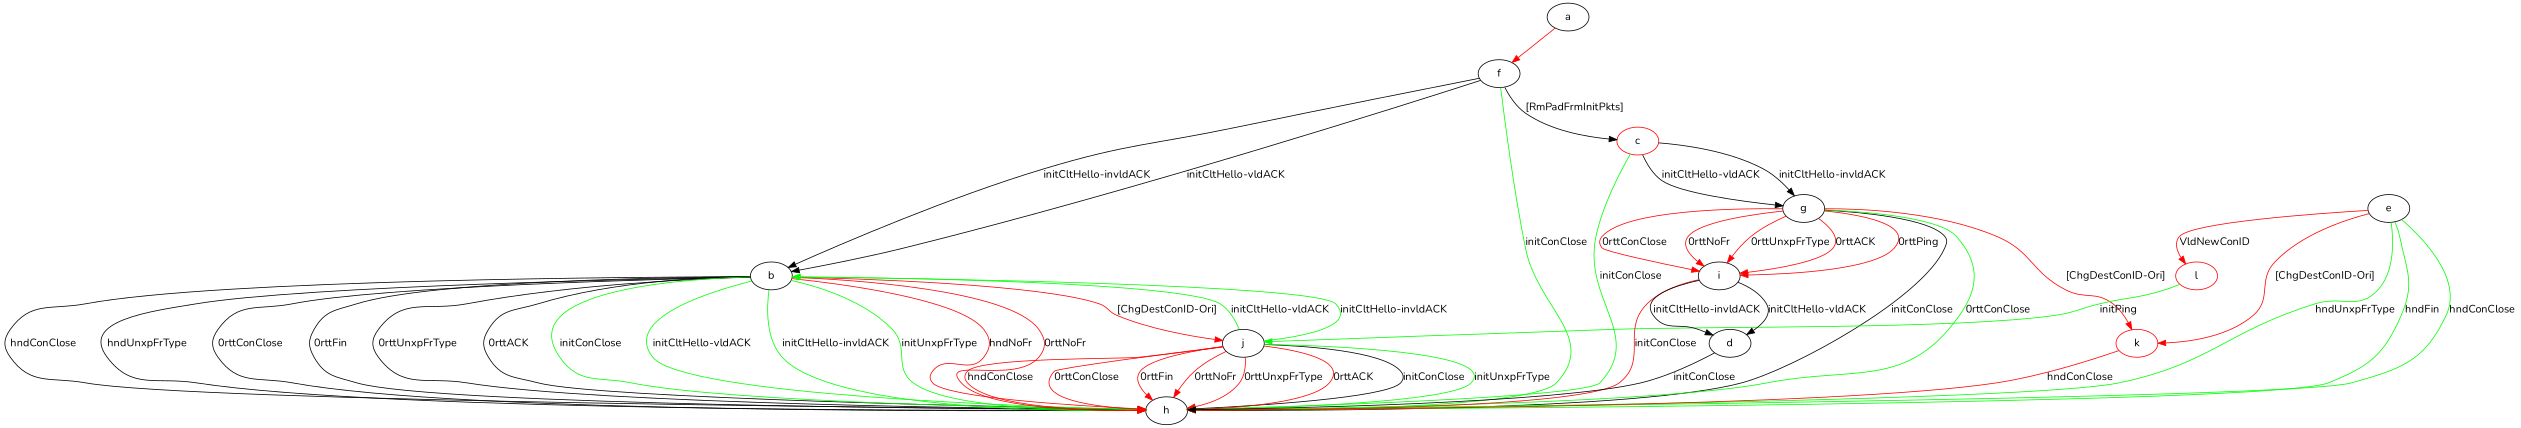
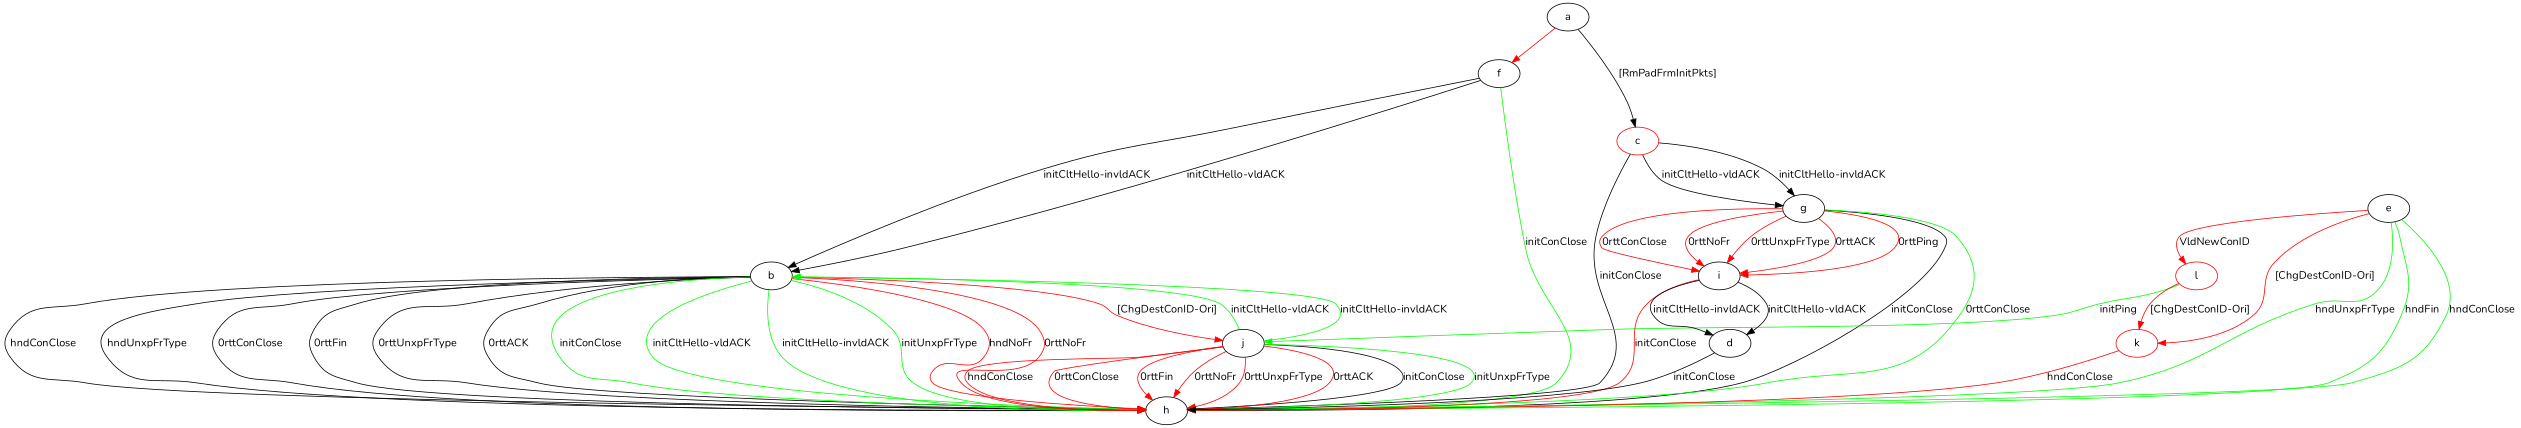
edge "f" -> "c": now "a" -> "c"
edge "g" -> "k": now "l" -> "k"
edge "c" -> "h": color green -> black
